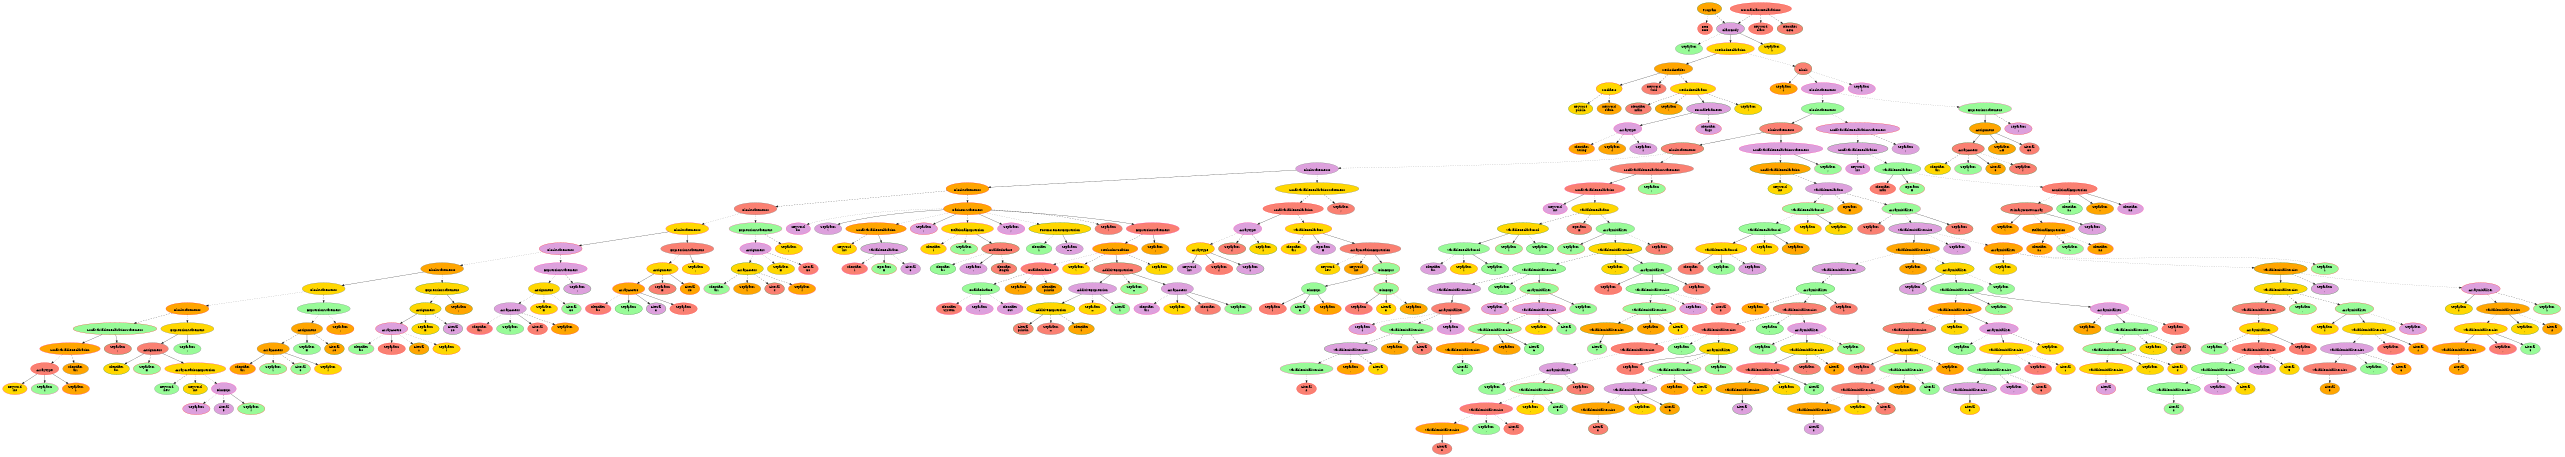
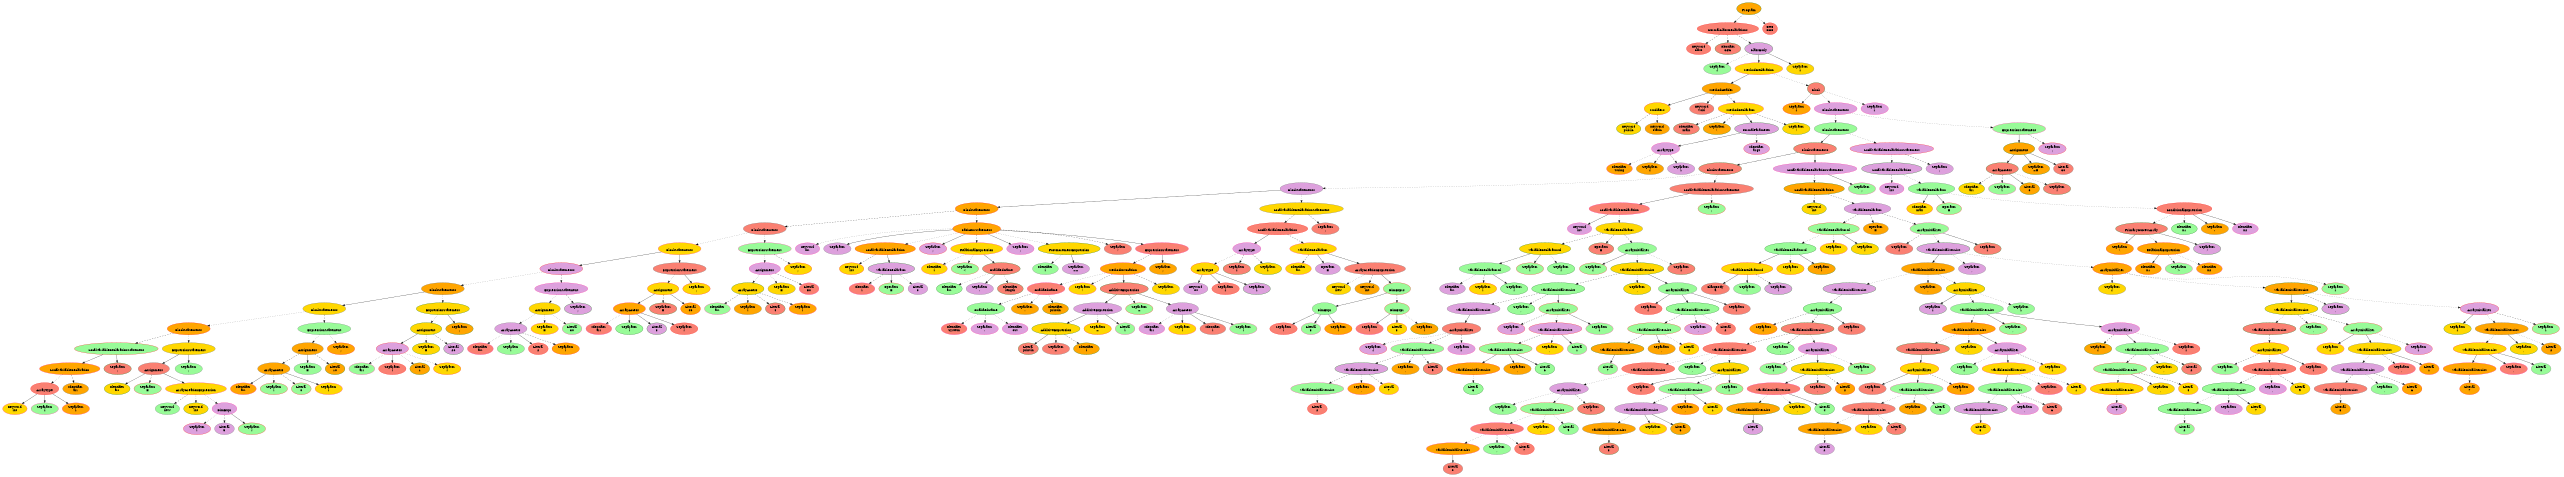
edge "Program" -> "ClassBody": now "Program" -> "NormalClassDeclarations"
node "Identifier max": fillcolor salmon -> gold
node "Identifier a": label "Identifier a" -> "ClassBody a"
